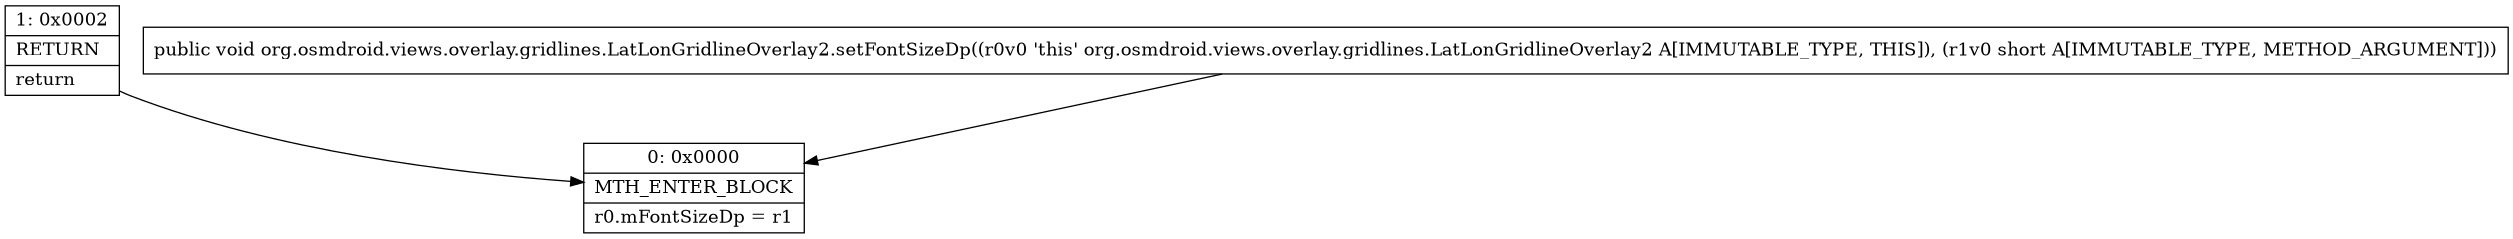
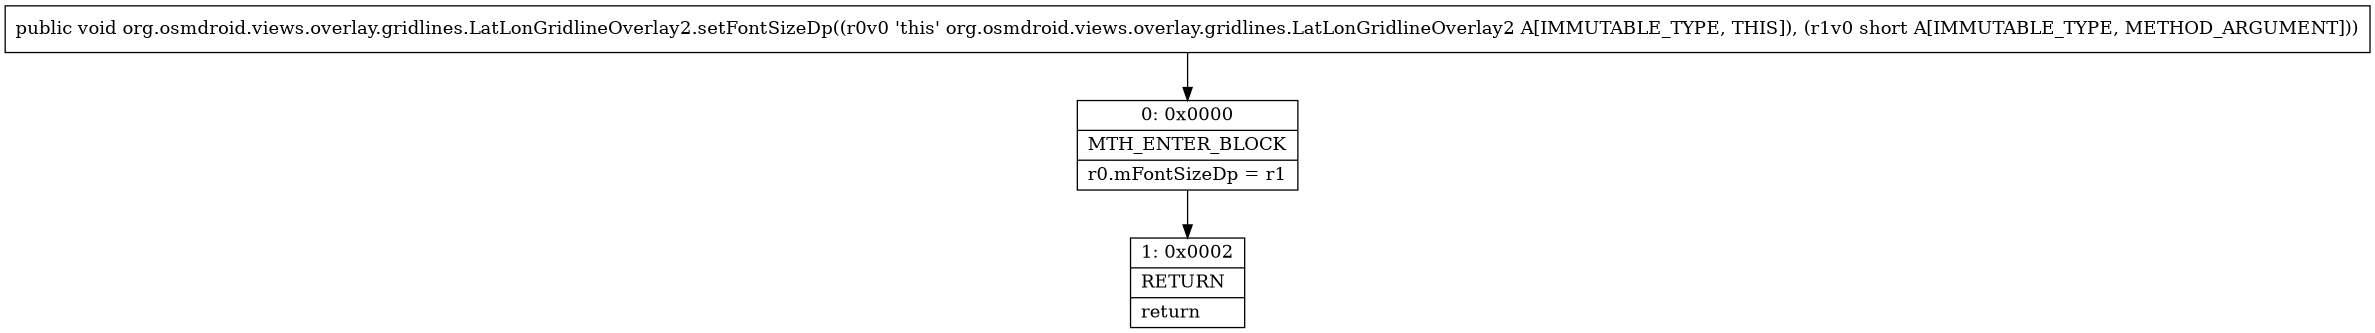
edge "1: 0x0002" -> "0: 0x0000": reversed
